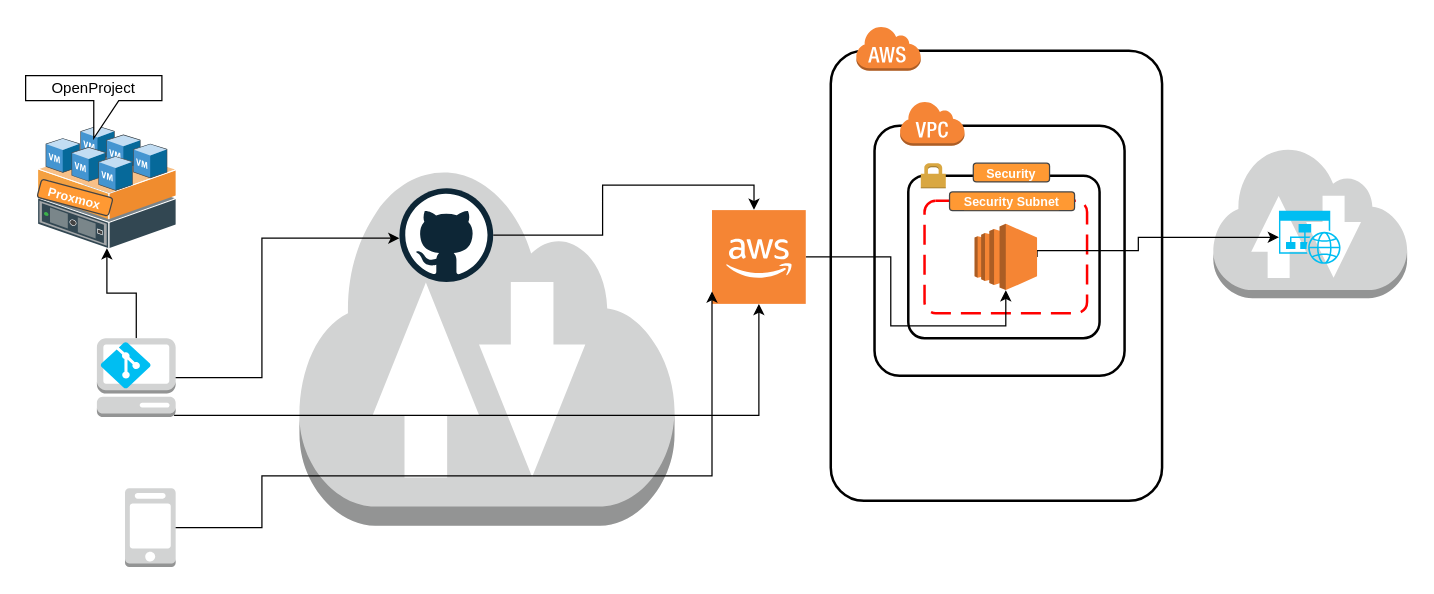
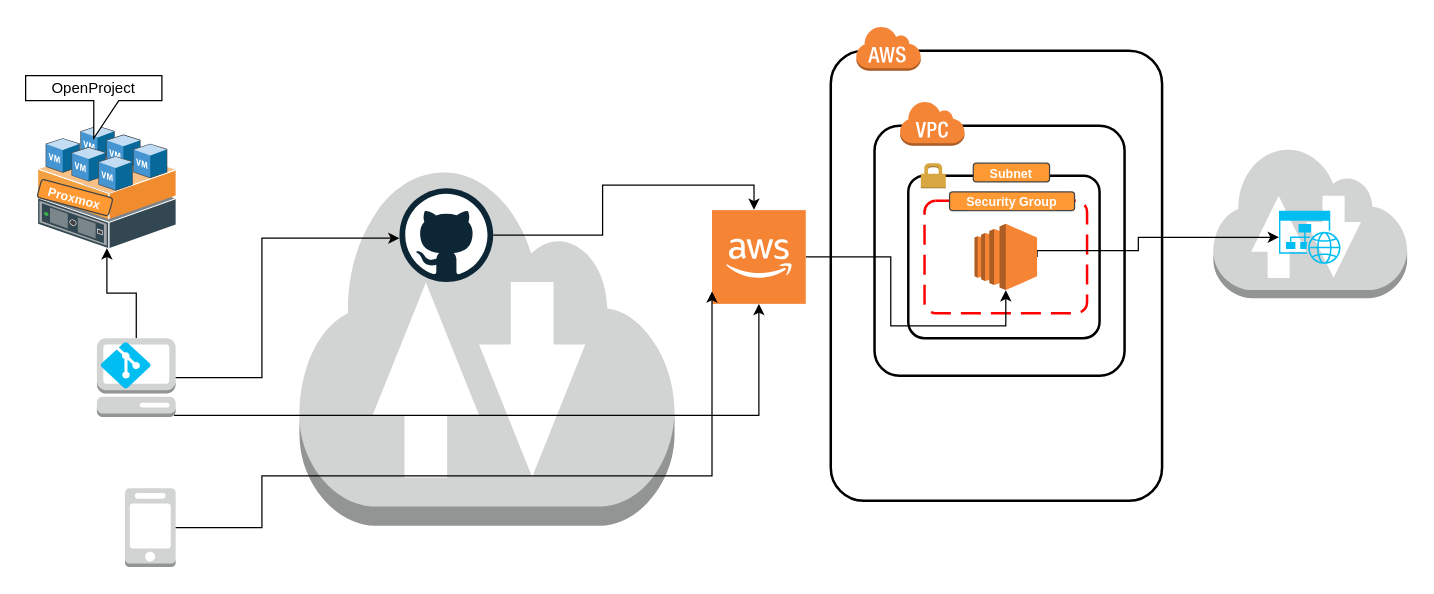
node "Security": label "Security" -> "Subnet"
node "Security Subnet": label "Security Subnet" -> "Security Group"
